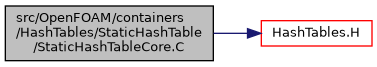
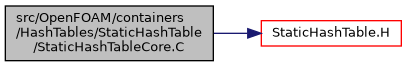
node "HashTables.H": label "HashTables.H" -> "StaticHashTable.H"
